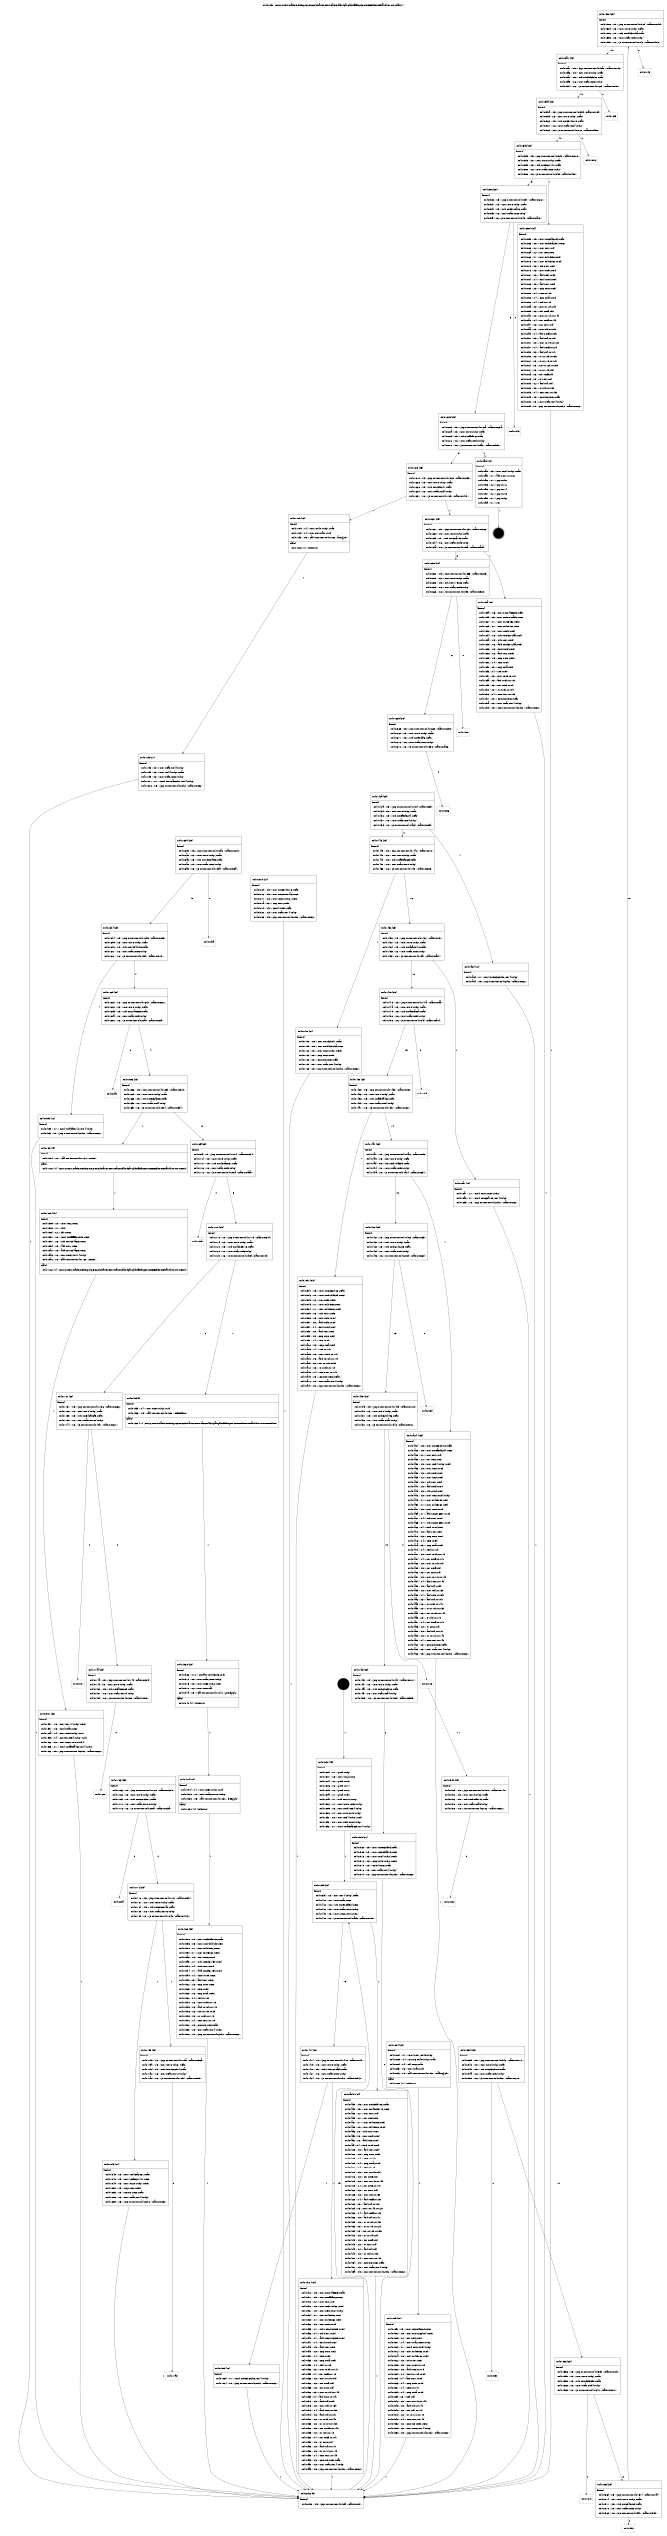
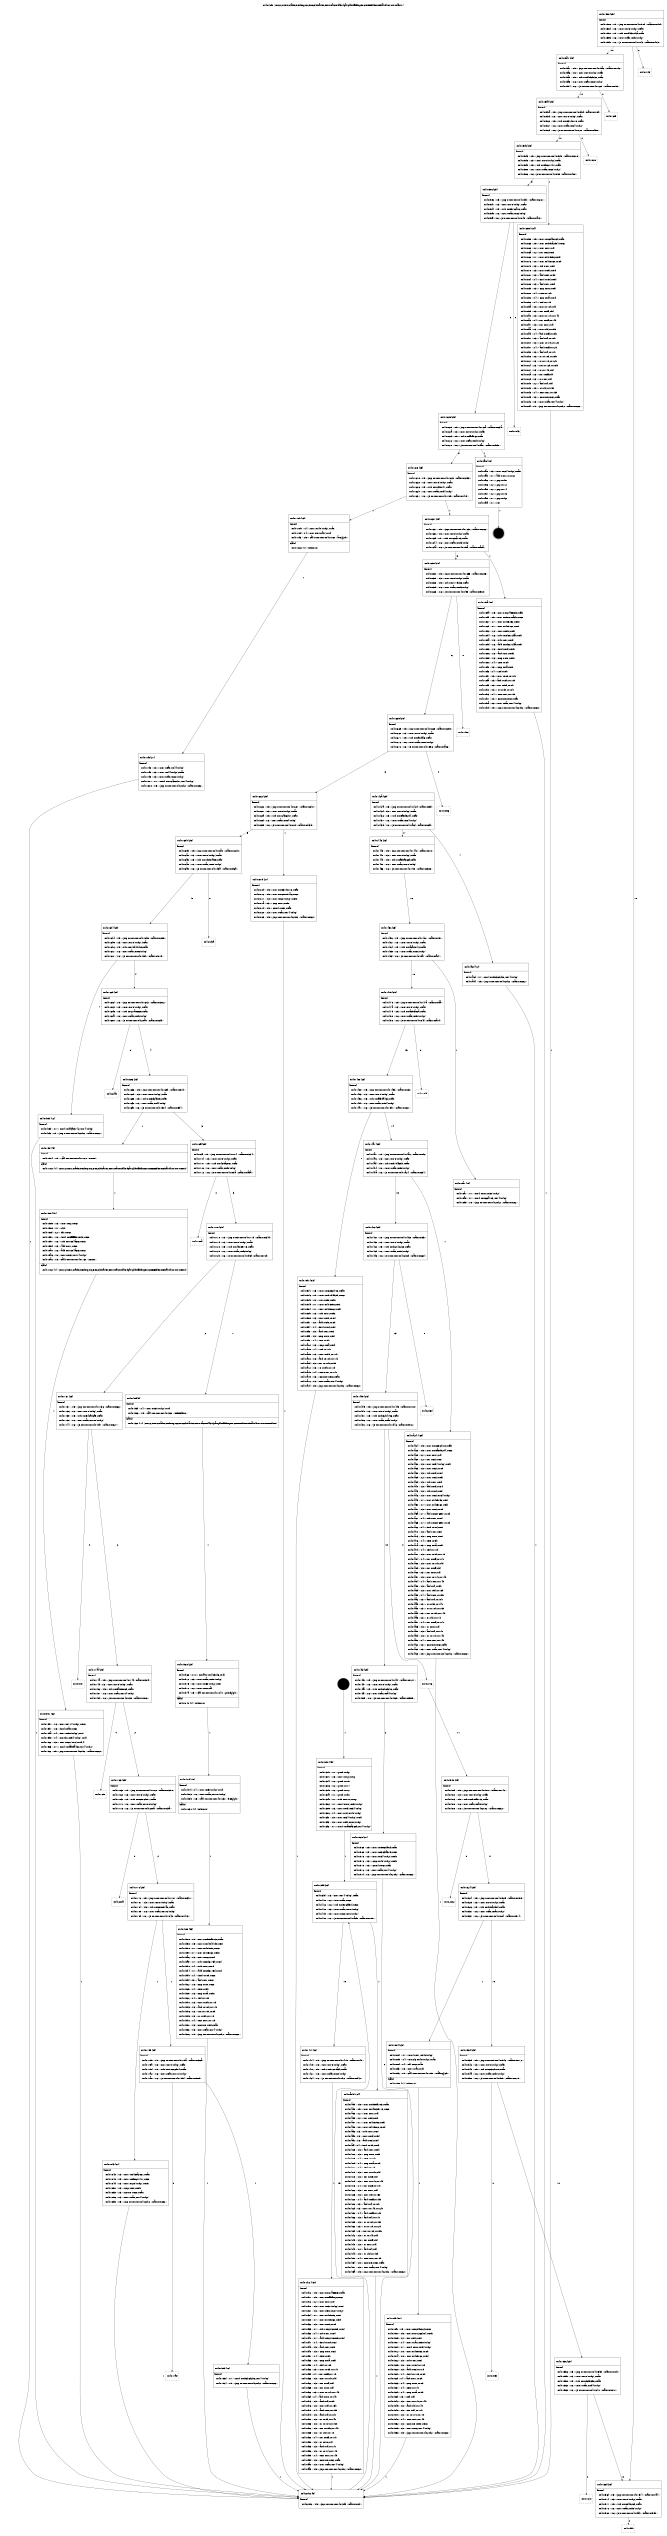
node "0x401682 [25]": added
node "0x4017b8 [27]": removed
edge "0x40156f [25]" -> "0x401588 [25]": reversed
edge "0x40174a [25]" -> "0x401763 [25]": added, label "2"
node "0x401524 [25]": added
edge "0x401ea7 [19]" -> "0x4020b2 [5]": removed, label "1"
edge "0x401414 [22]" -> "0x40195d [12]": now "0x401795 [25]" -> "0x40195d [12]"
